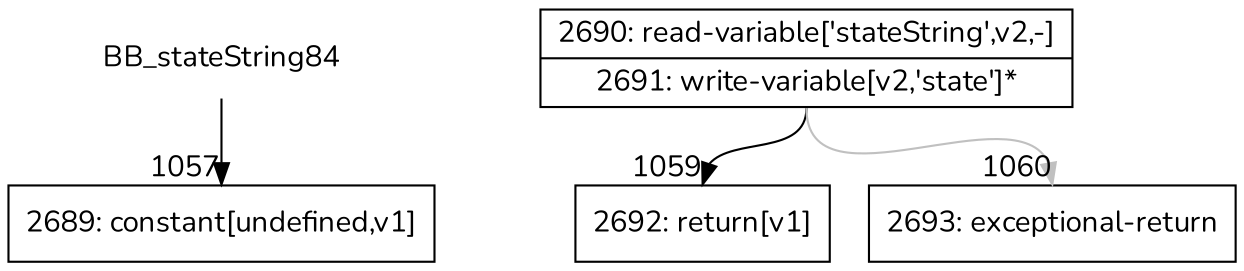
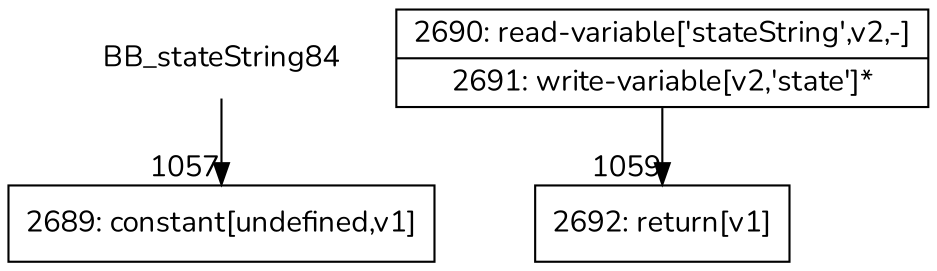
node "2693: exceptional-return": removed
